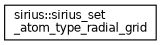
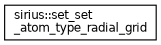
node "sirius::sirius_set _atom_type_radial_grid": label "sirius::sirius_set _atom_type_radial_grid" -> "sirius::set_set _atom_type_radial_grid"
